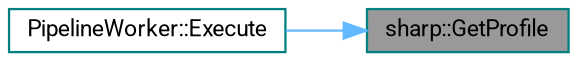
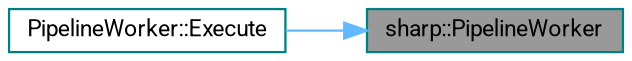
node "sharp::GetProfile": label "sharp::GetProfile" -> "sharp::PipelineWorker"
